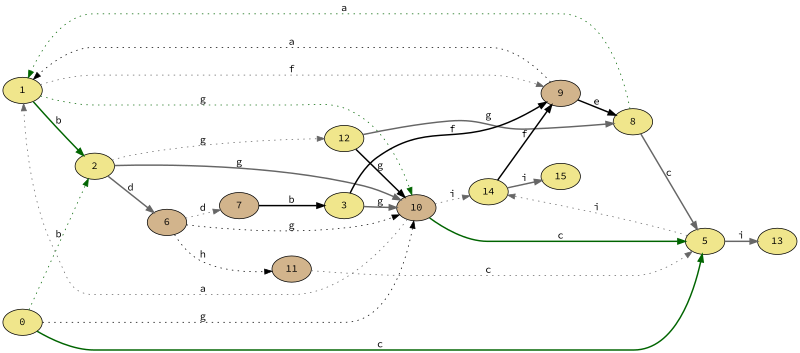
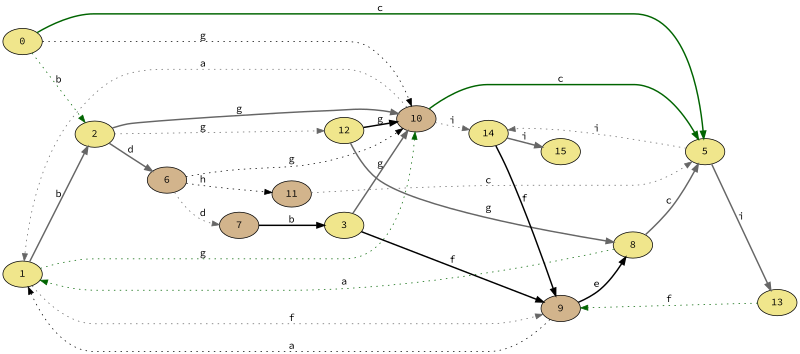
edge "1" -> "2": color darkgreen -> gray40
edge "13" -> "9": added, label "f"
